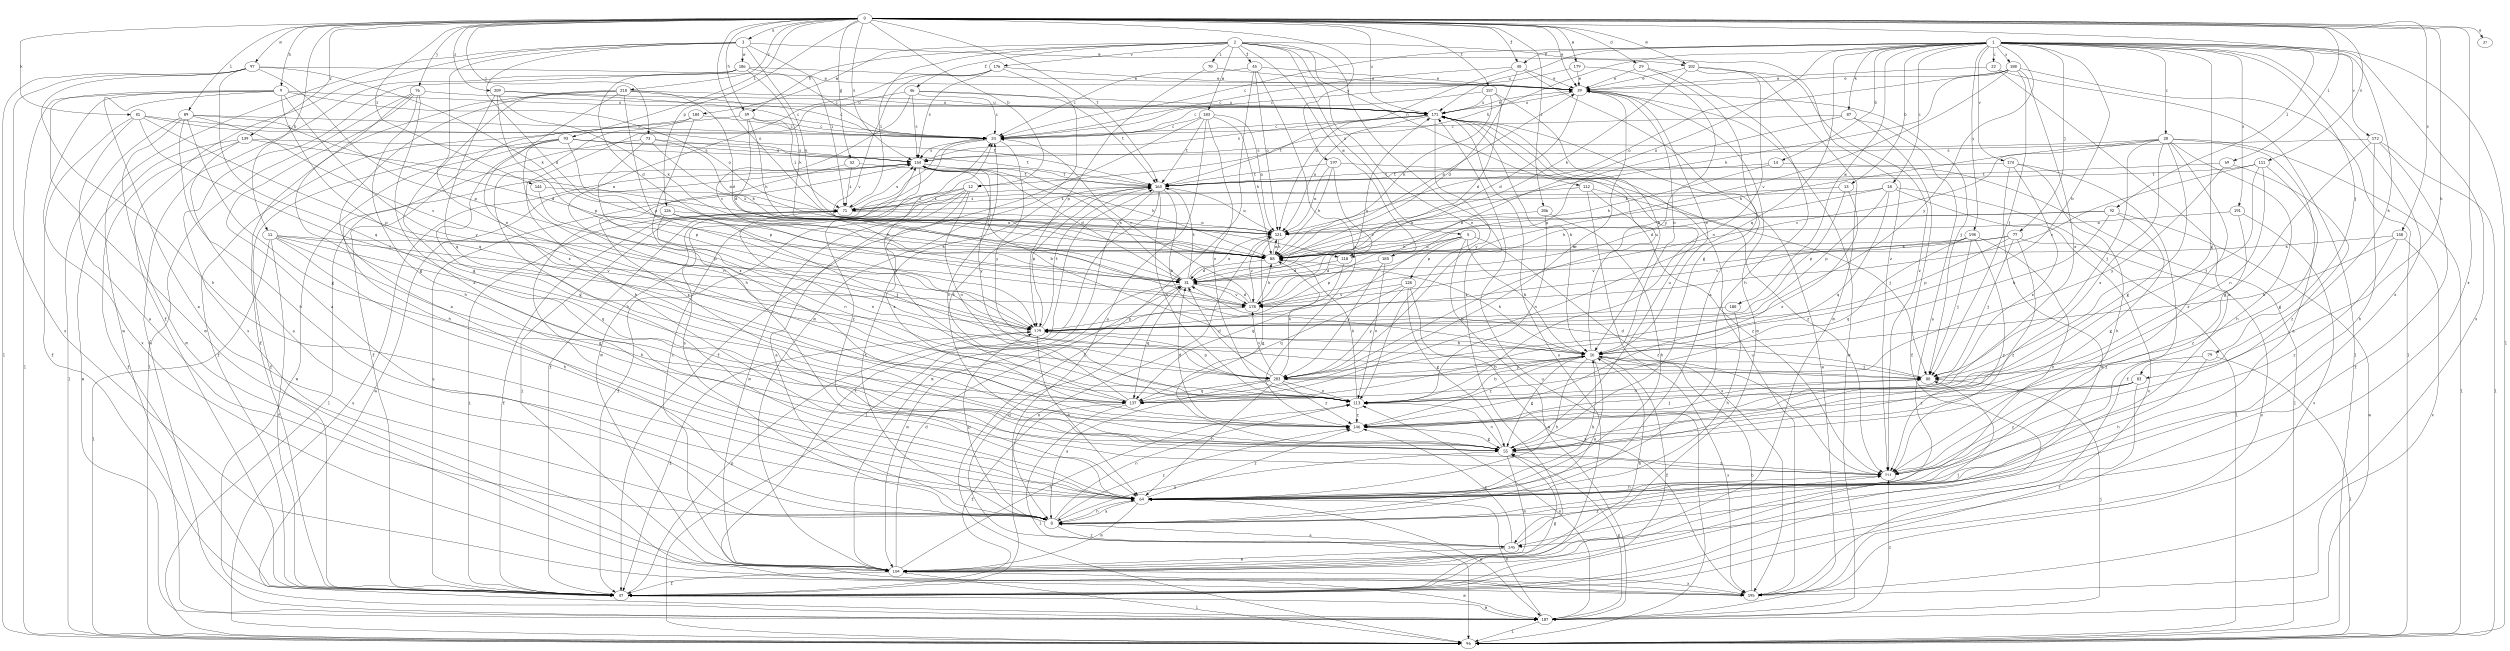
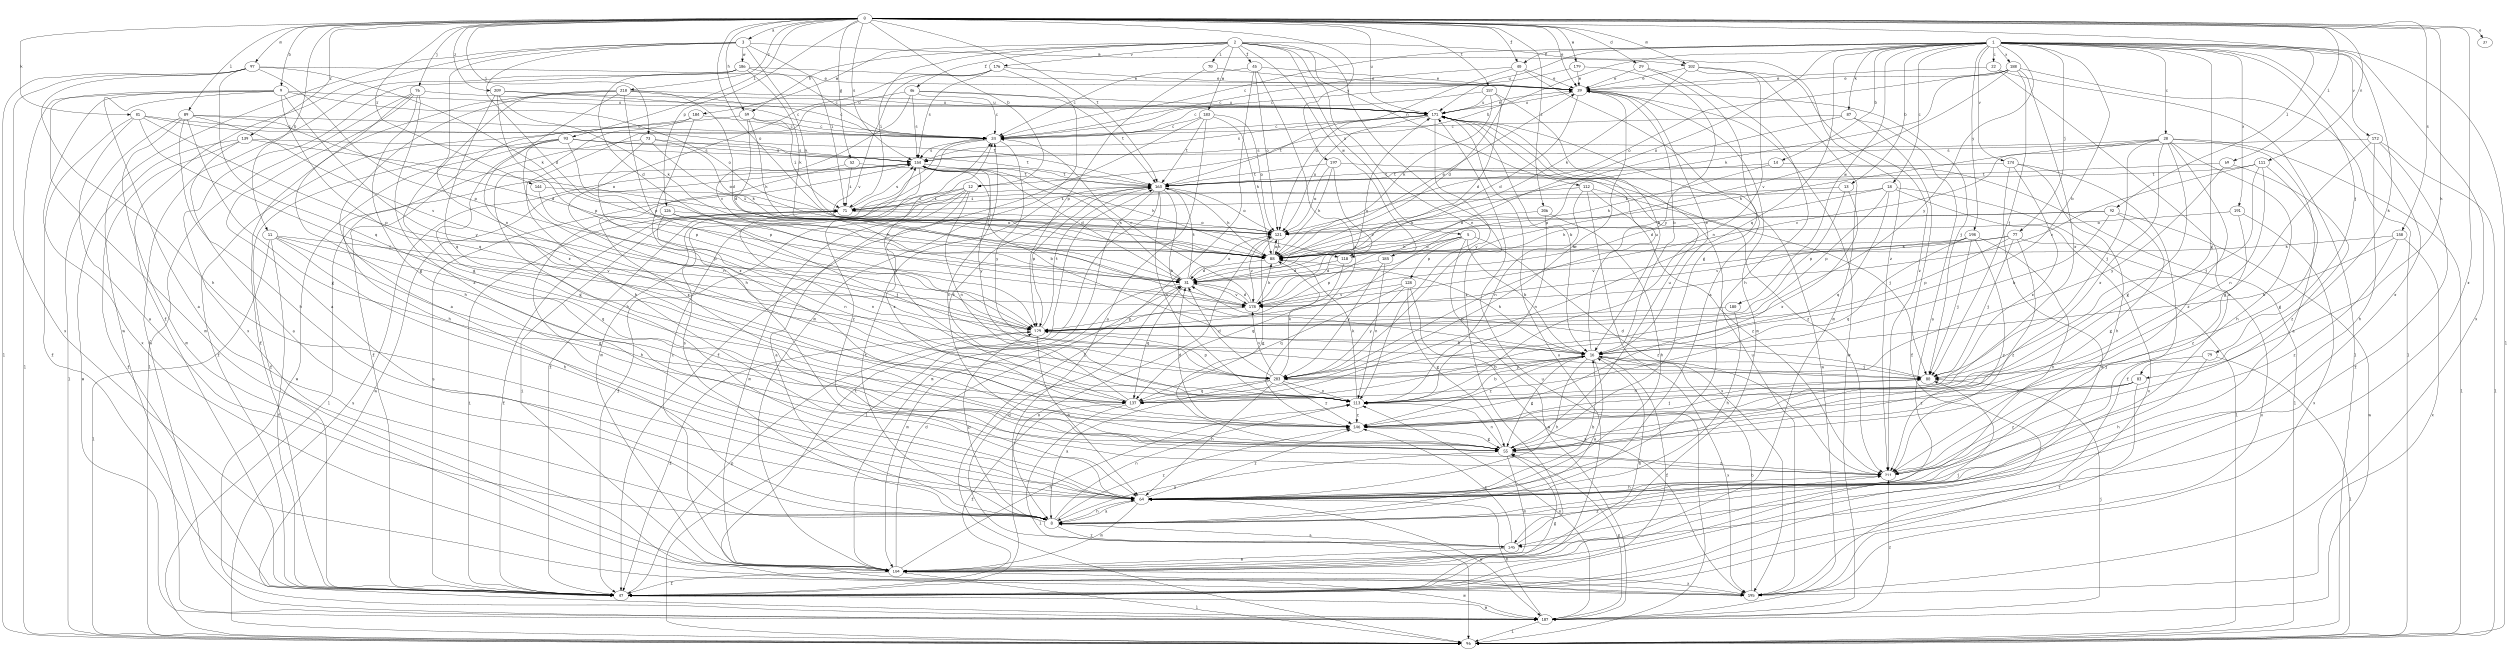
edge "11" -> "88": now "163" -> "88"
edge "183" -> "113": now "112" -> "113"
